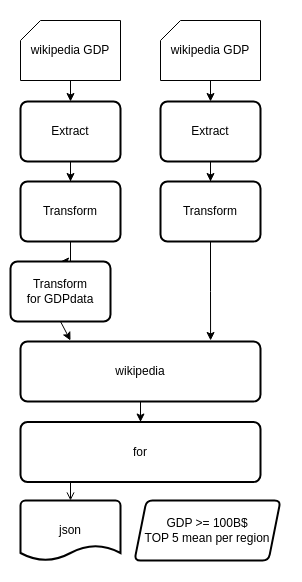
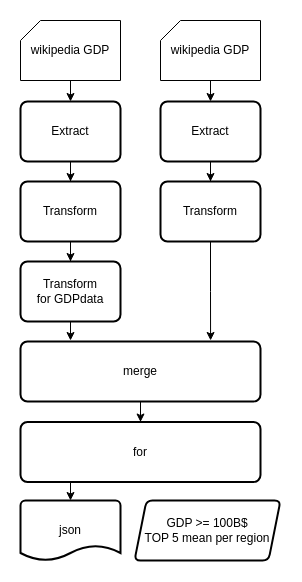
node "Transform for GDPdata": moved (61, 292) -> (71, 292)
node "wikipedia": label "wikipedia" -> "merge"
edge "for" -> "json": arrowhead open -> classic
